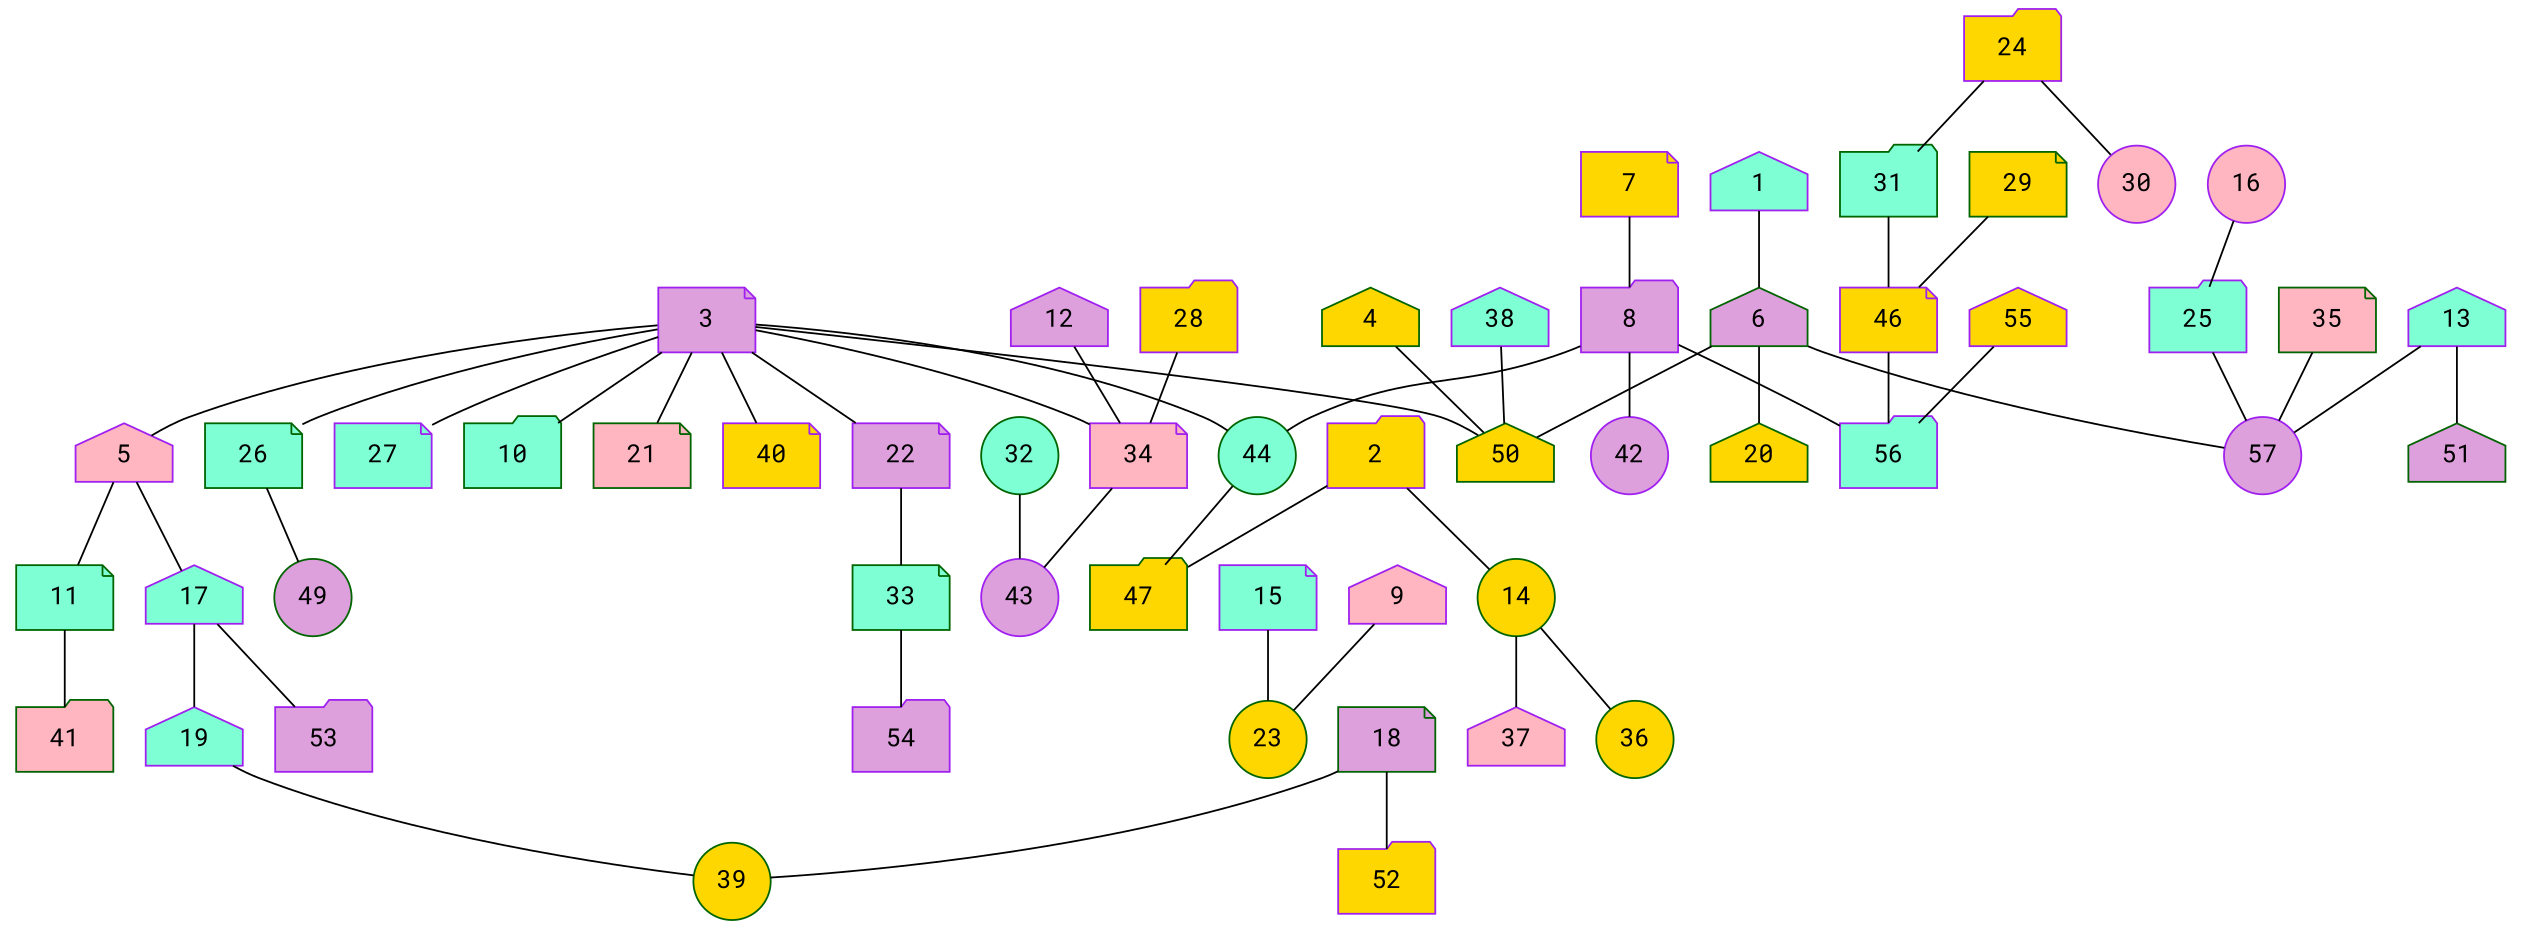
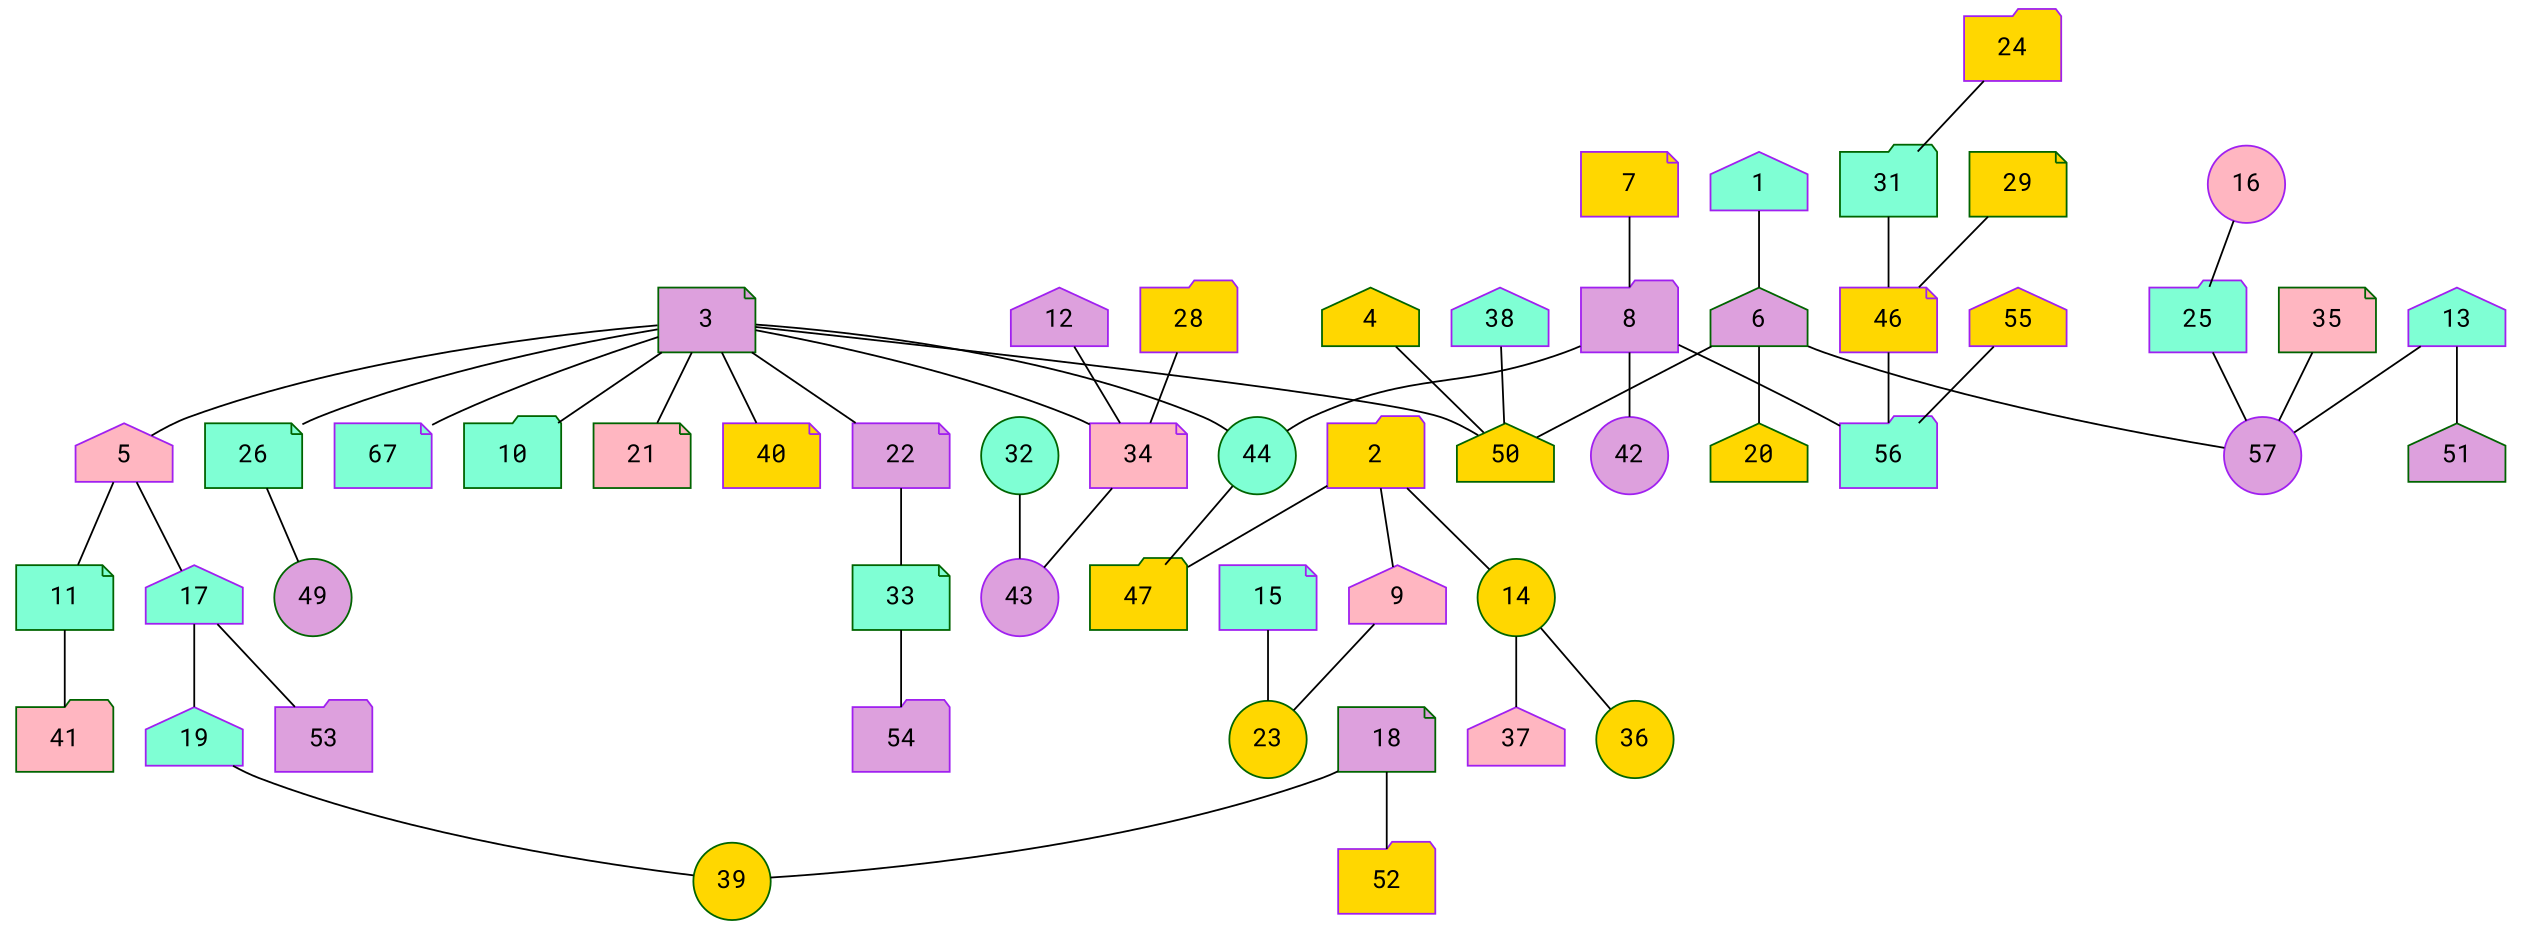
node "30": removed
node "3": color purple -> darkgreen
node "27": label "27" -> "67"
edge "2" -- "9": added
